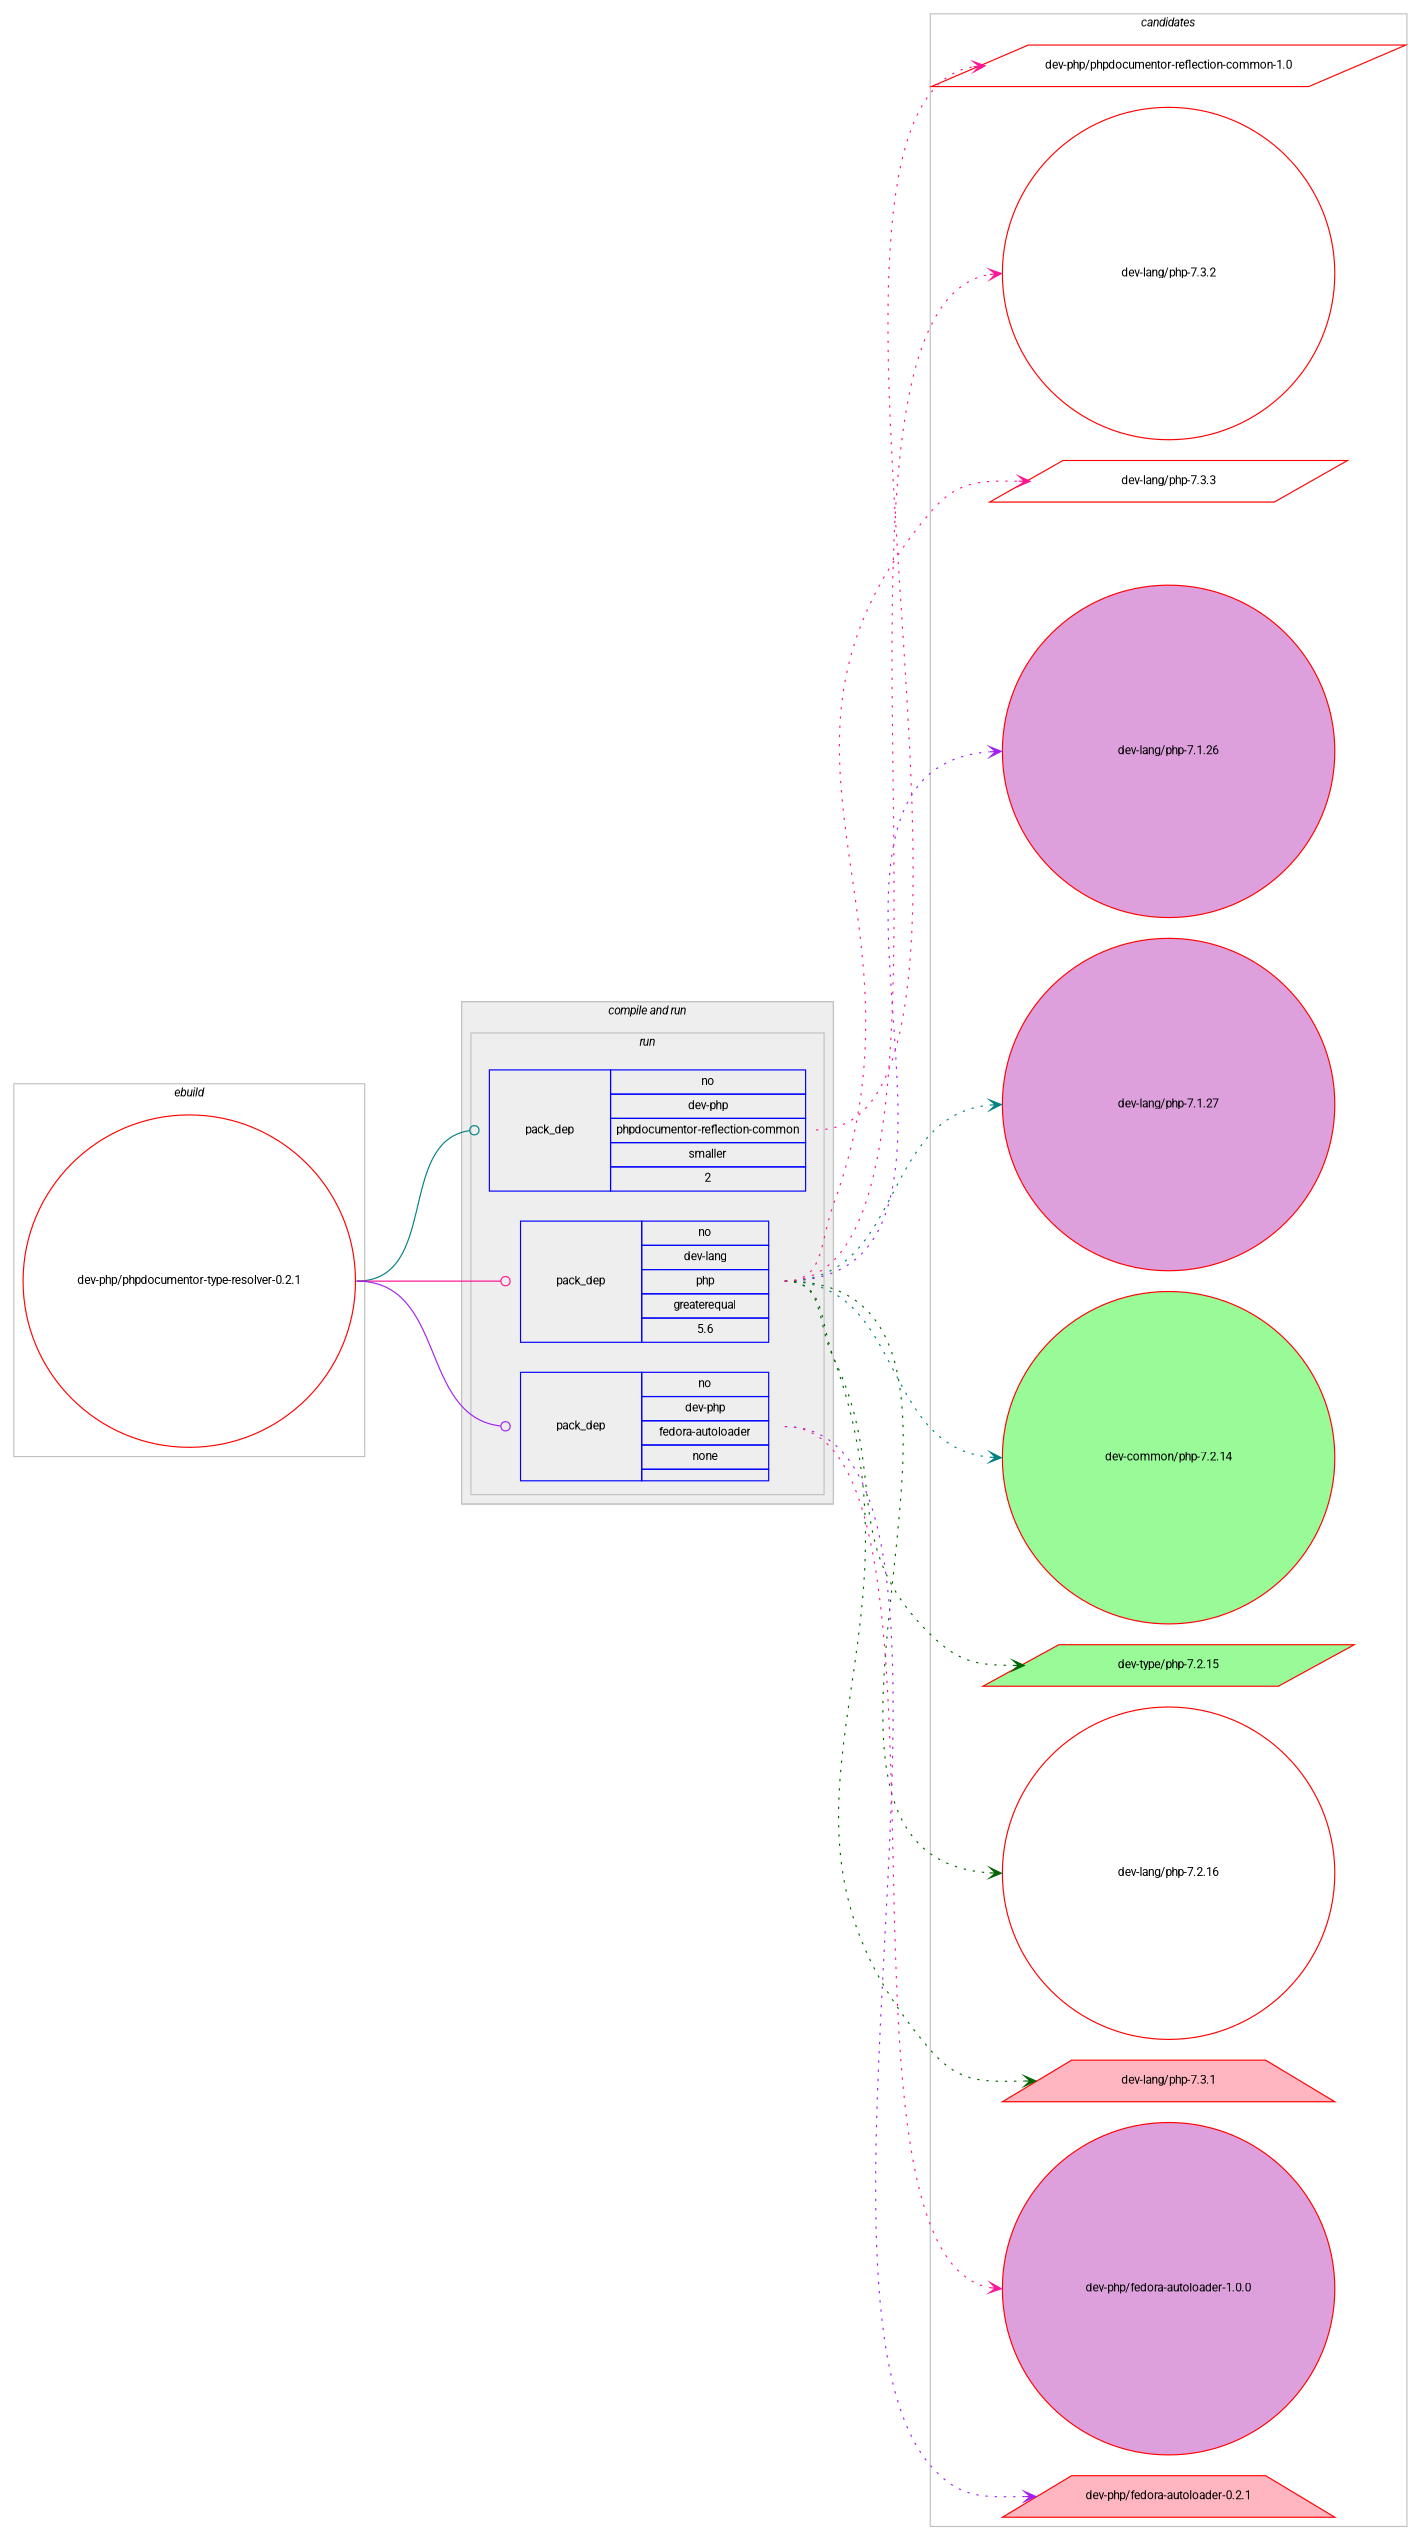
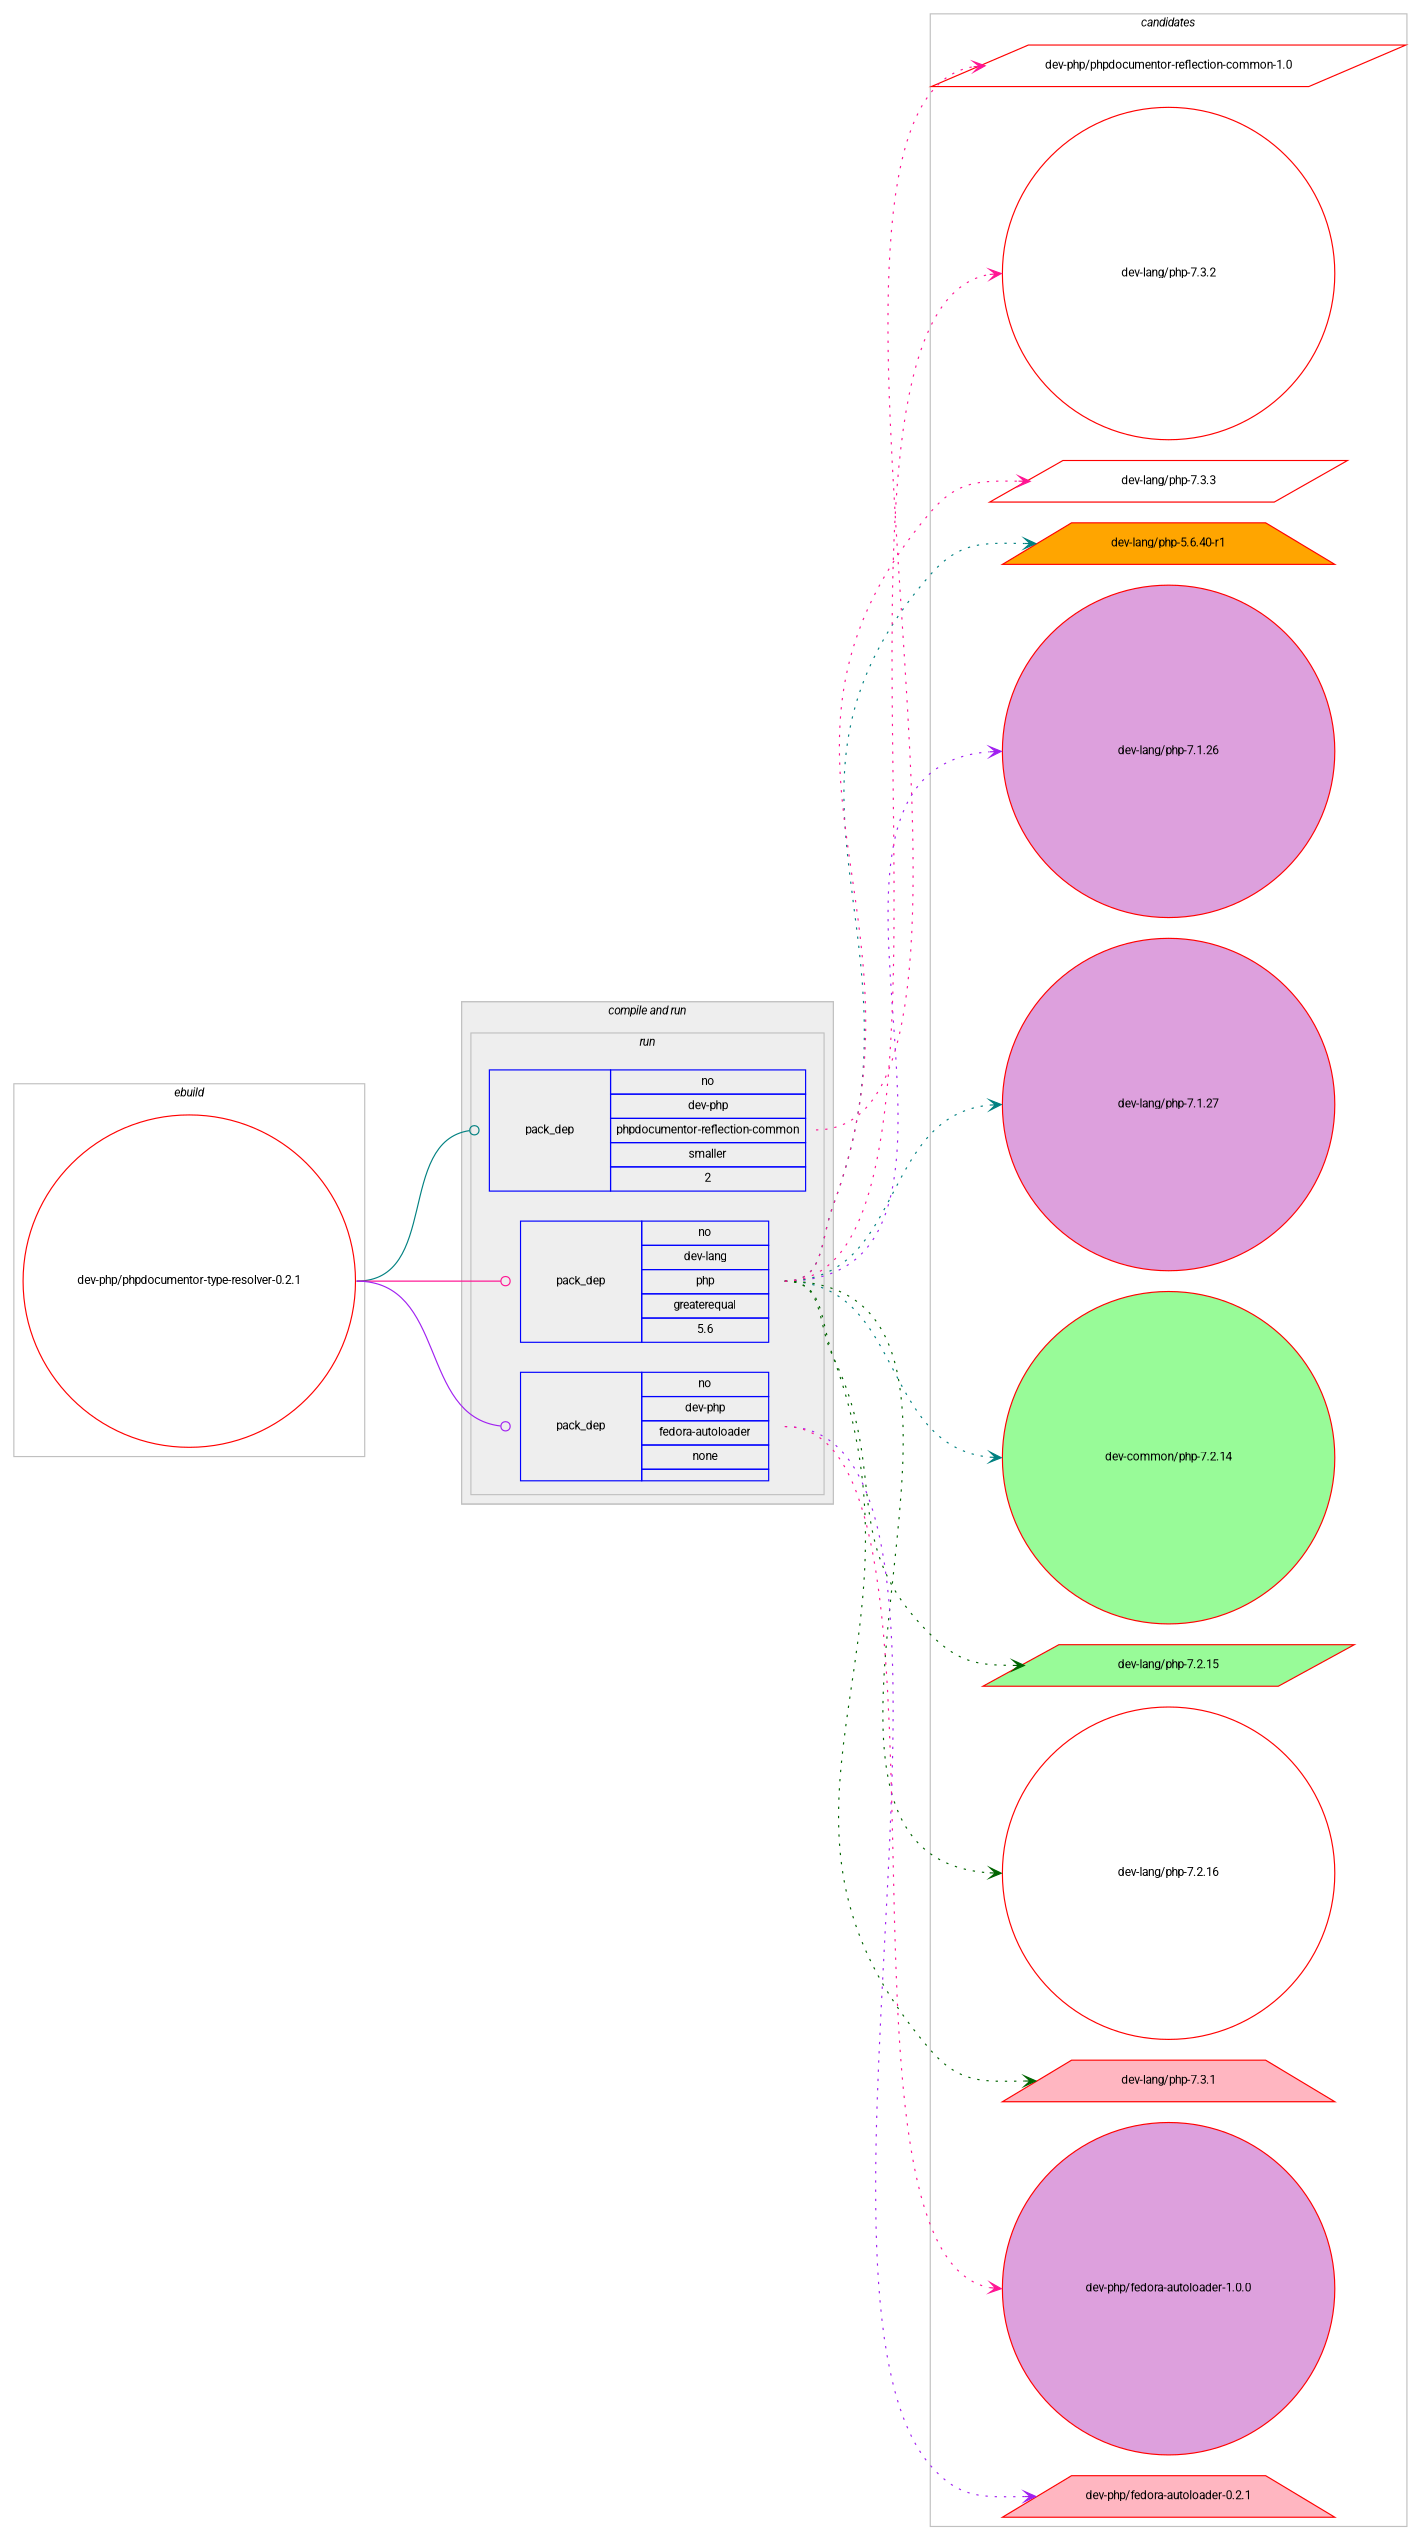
node "dev-lang/php-5.6.40-r1": added
node "dev-type/php-7.2.15": label "dev-type/php-7.2.15" -> "dev-lang/php-7.2.15"
